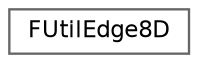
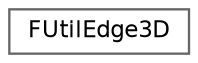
node "FUtilEdge8D": label "FUtilEdge8D" -> "FUtilEdge3D"
